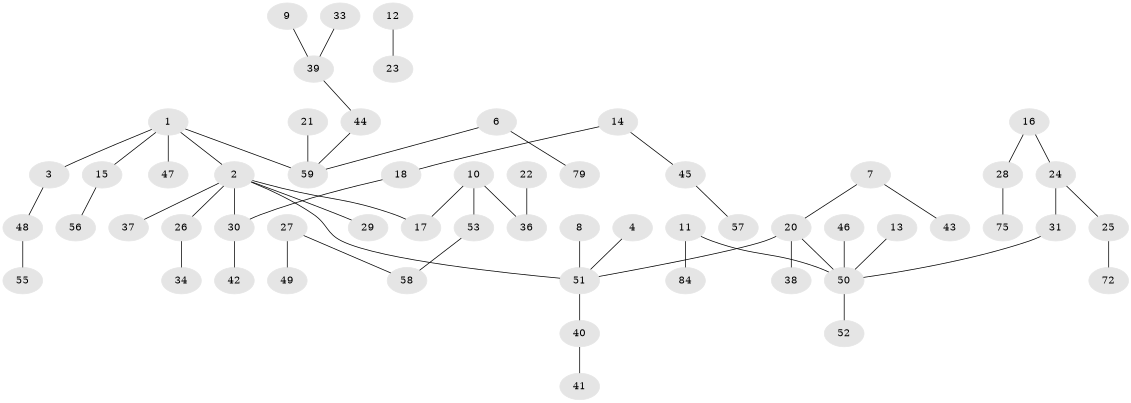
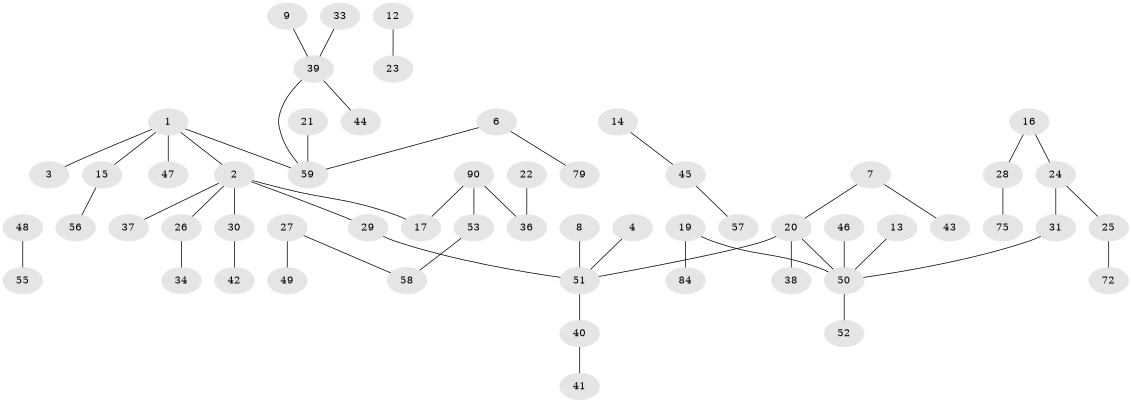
edge "44" -- "59": now "39" -- "59"
node "18": removed
node "10": label "10" -> "90"
edge "3" -- "48": removed
node "11": label "11" -> "19"
edge "2" -- "51": now "29" -- "51"
